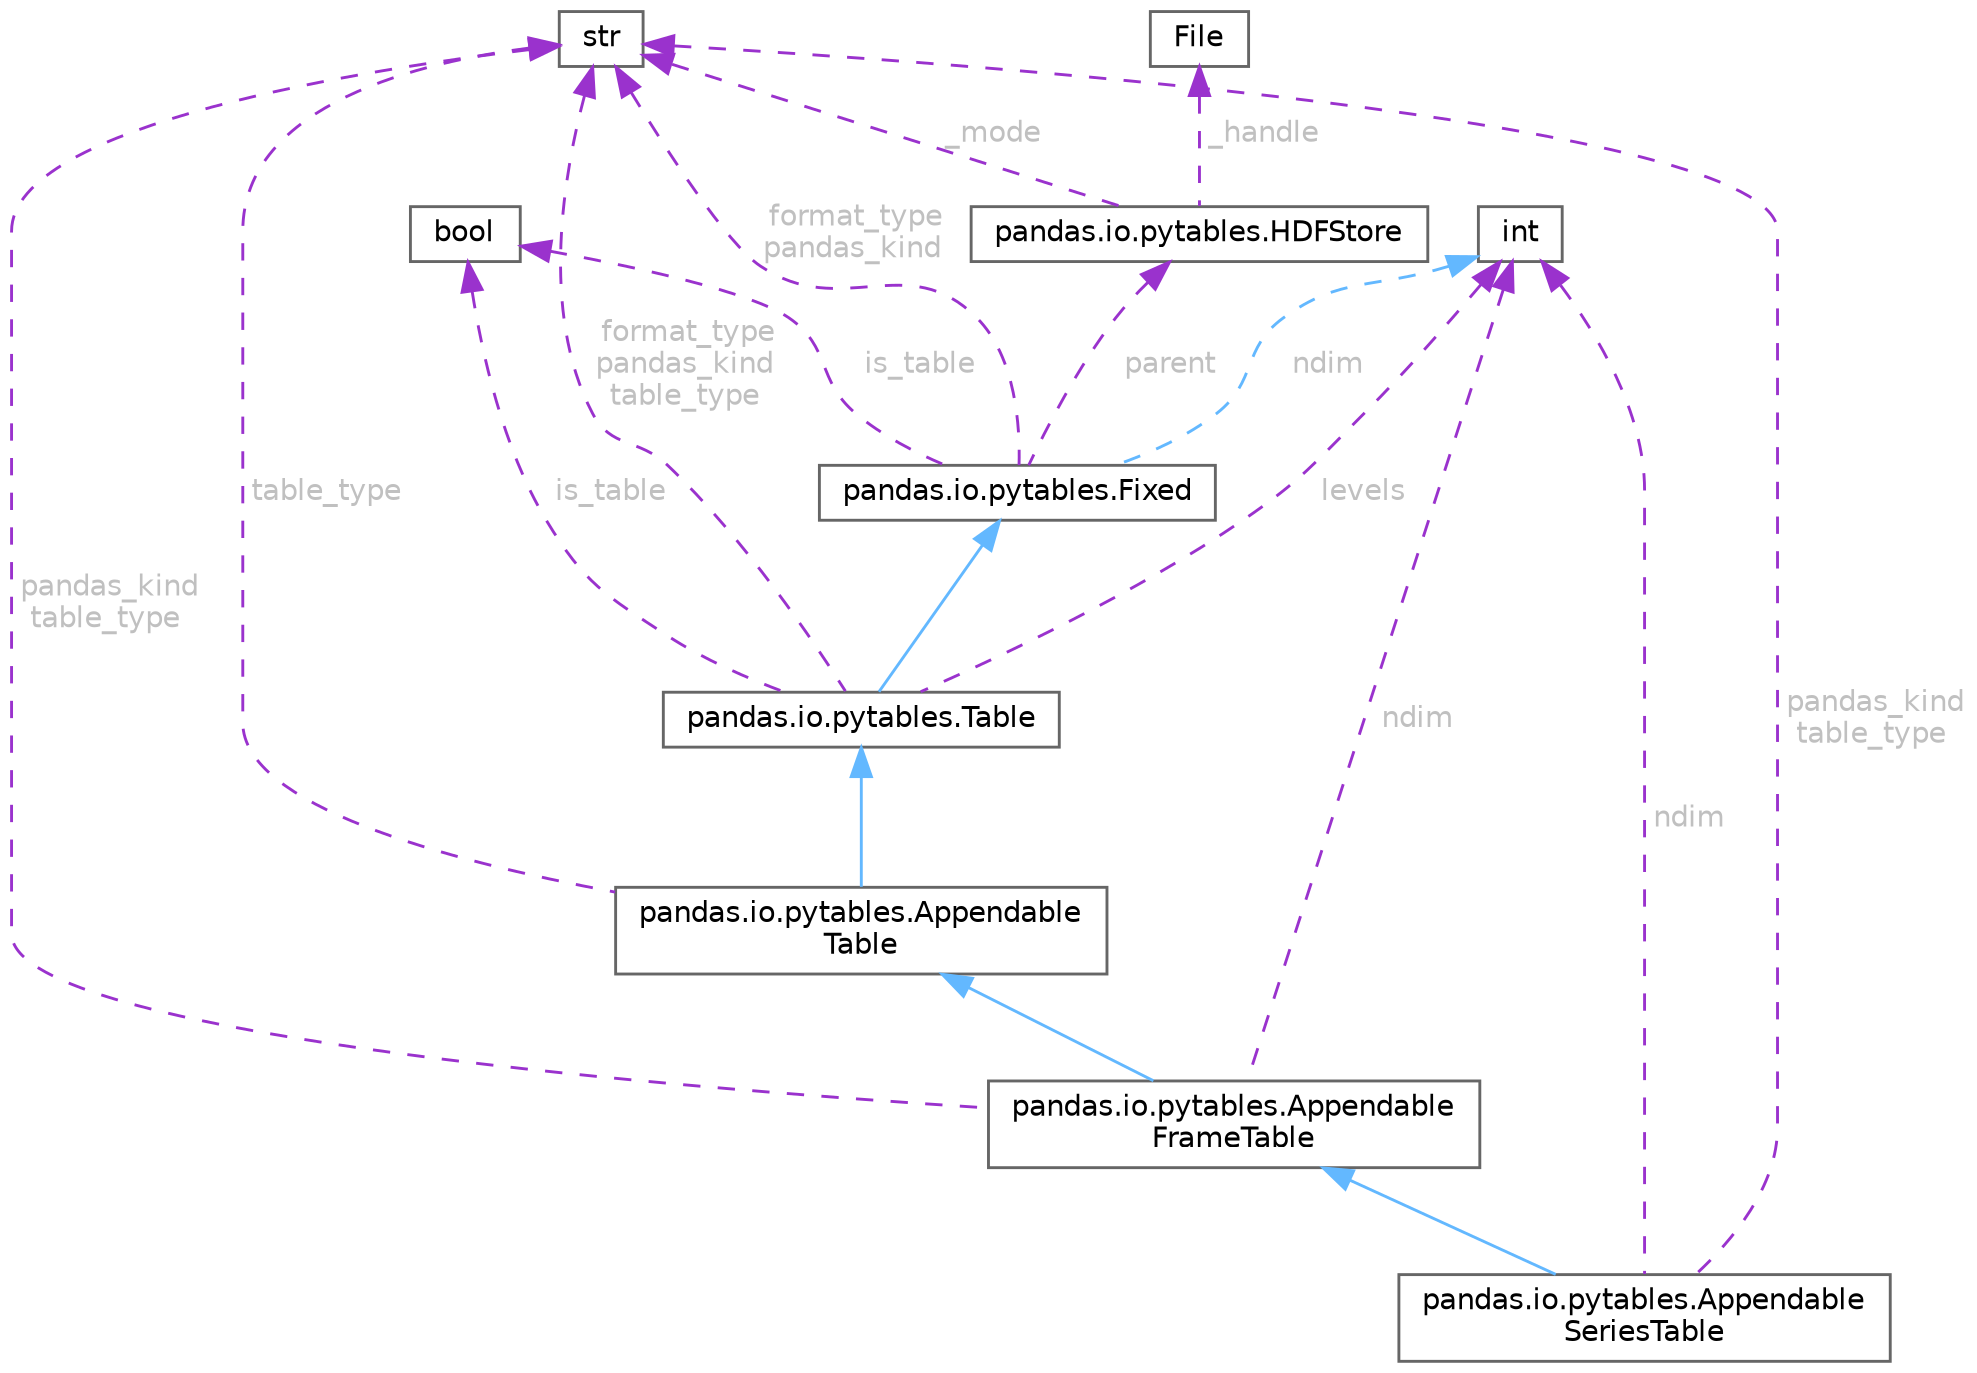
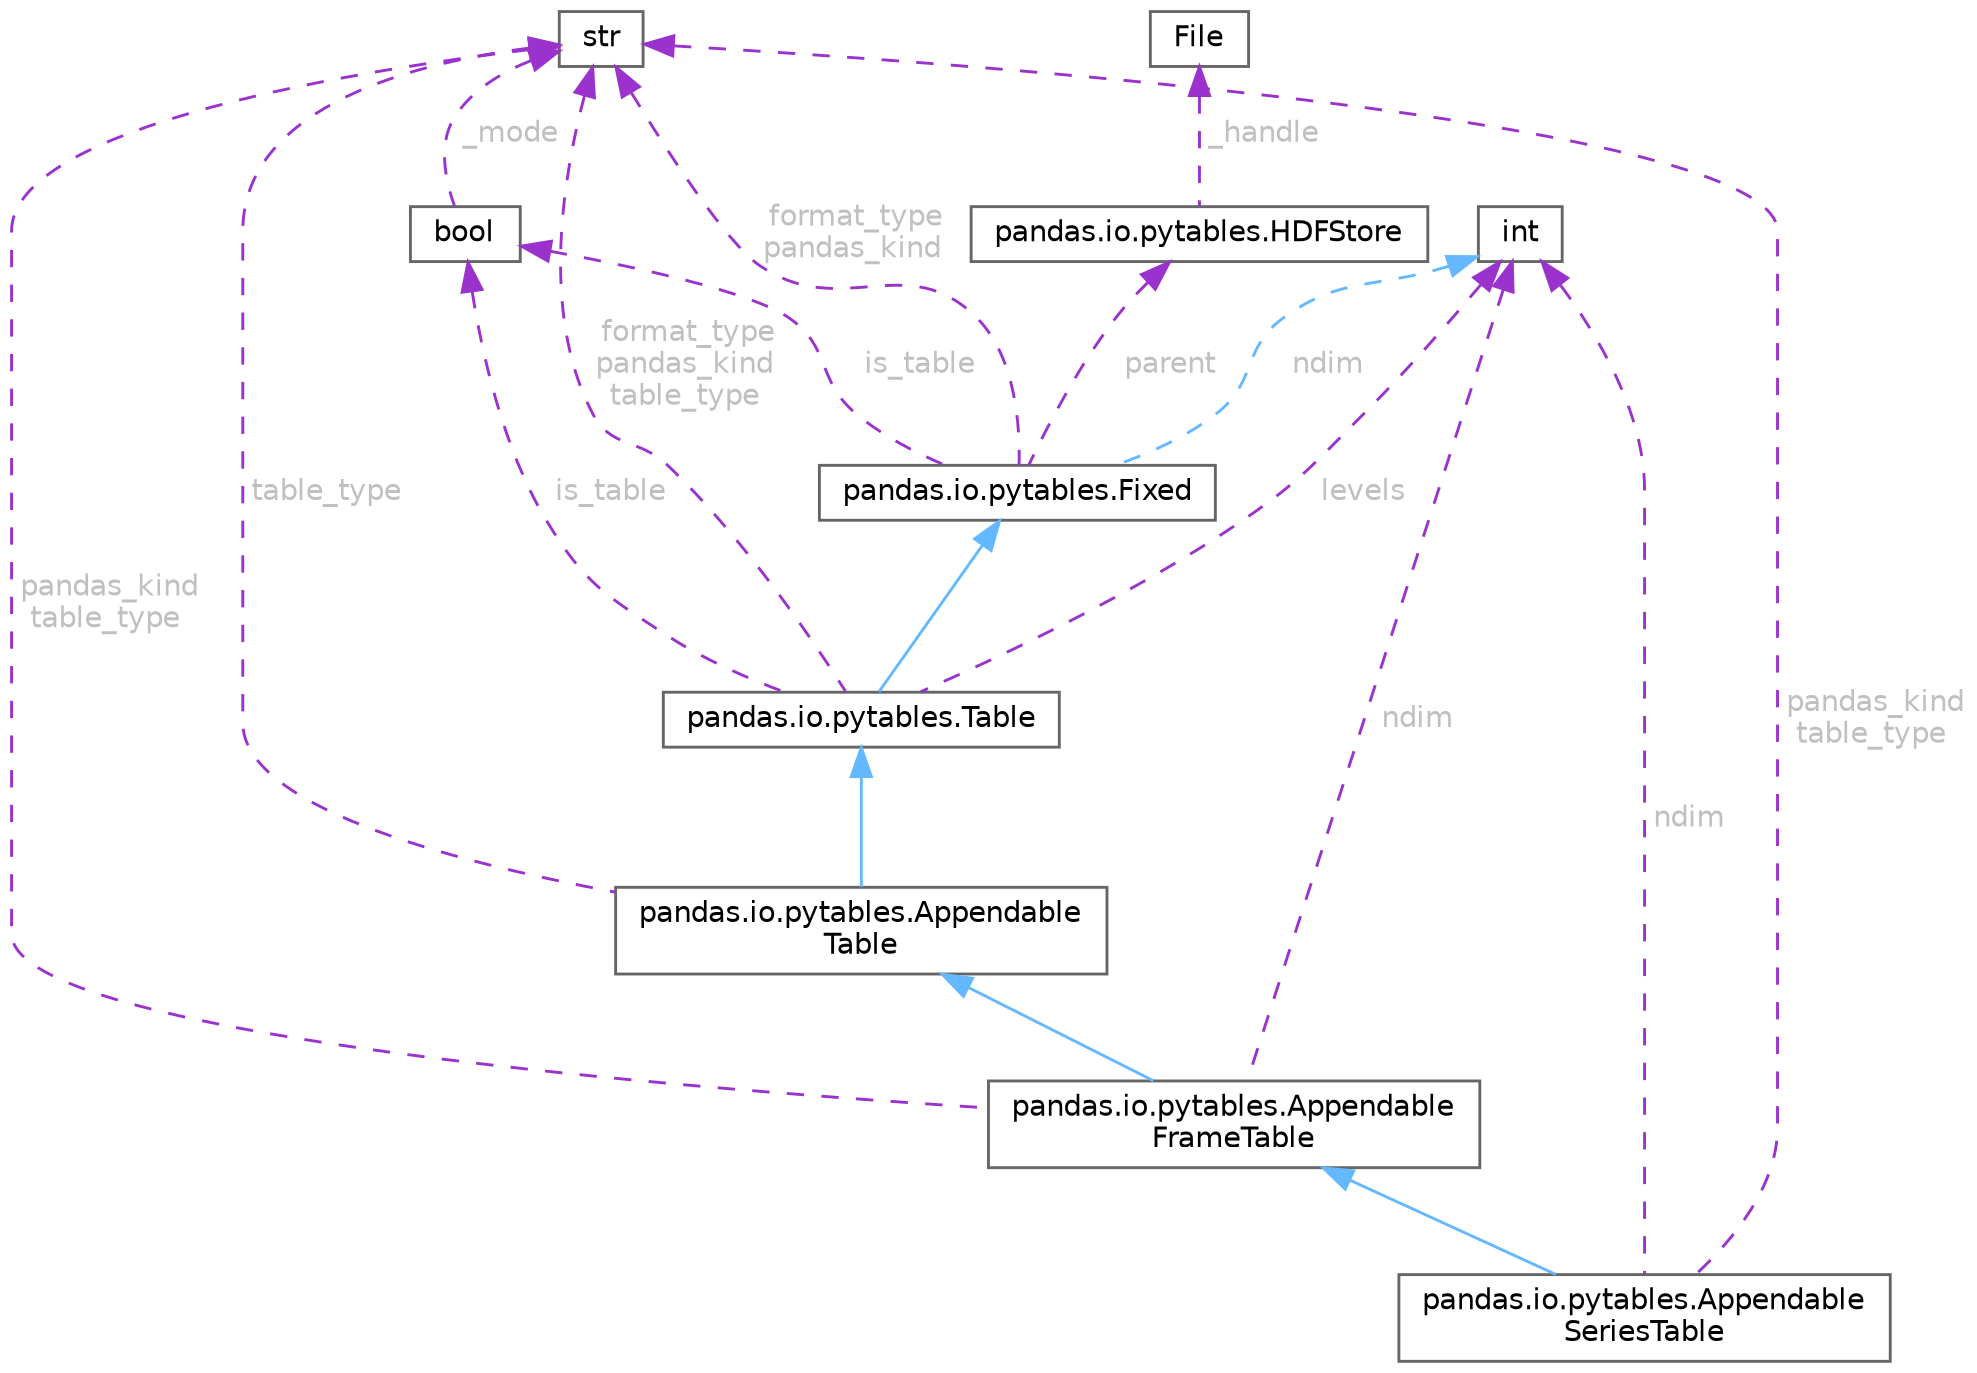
edge "pandas.io.pytables.HDFStore" -> "str": now "bool" -> "str"
